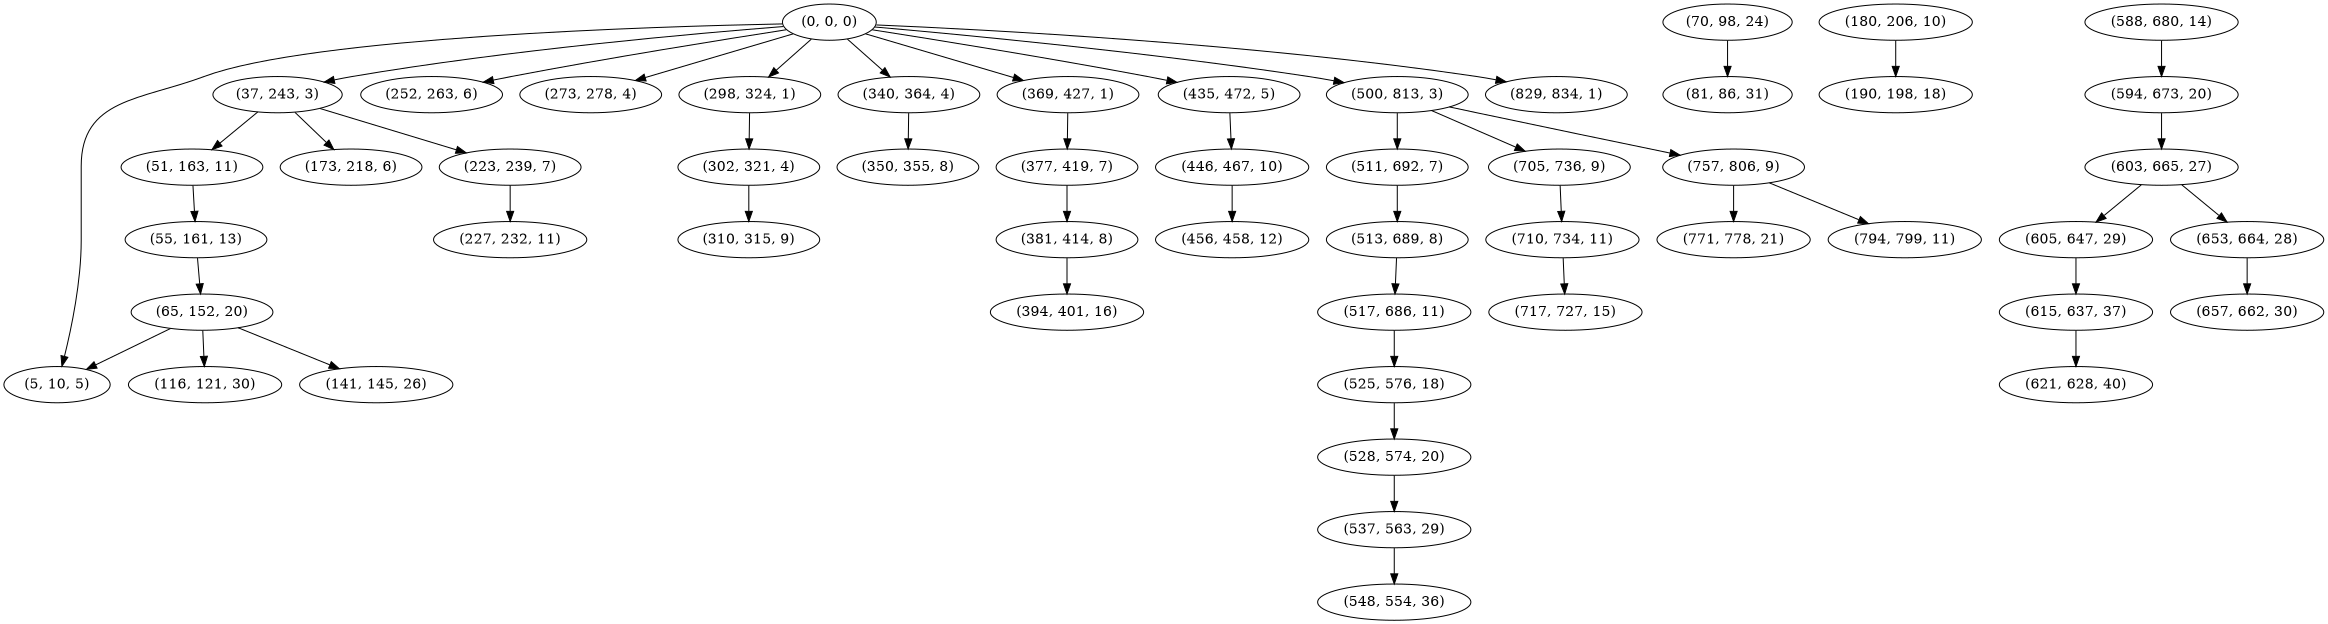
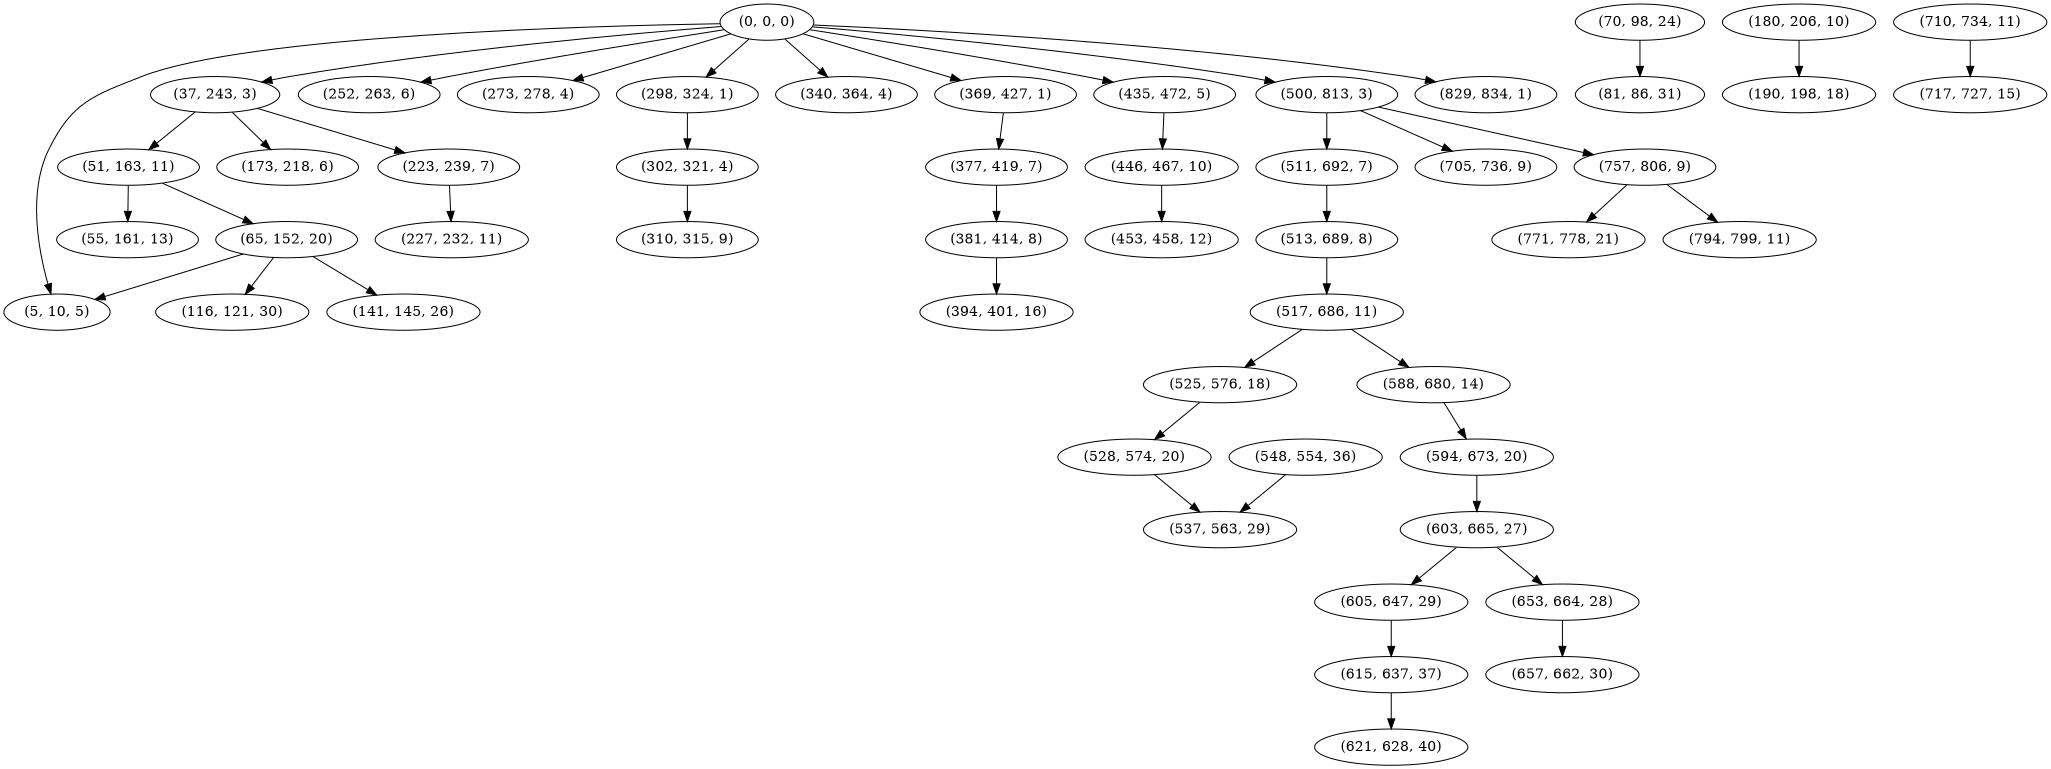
node "(350, 355, 8)": removed
edge "(705, 736, 9)" -> "(710, 734, 11)": removed
node "(456, 458, 12)": label "(456, 458, 12)" -> "(453, 458, 12)"
edge "(55, 161, 13)" -> "(65, 152, 20)": now "(51, 163, 11)" -> "(65, 152, 20)"
edge "(517, 686, 11)" -> "(588, 680, 14)": added
edge "(537, 563, 29)" -> "(548, 554, 36)": reversed
